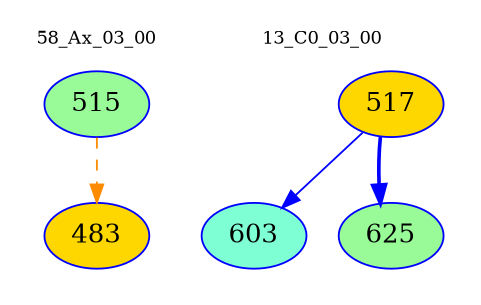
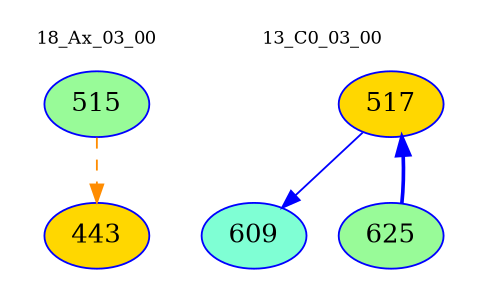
cluster "58_Ax_03_00": label "58_Ax_03_00" -> "18_Ax_03_00"
edge "517" -> "625": reversed
node "483": label "483" -> "443"
node "603": label "603" -> "609"
